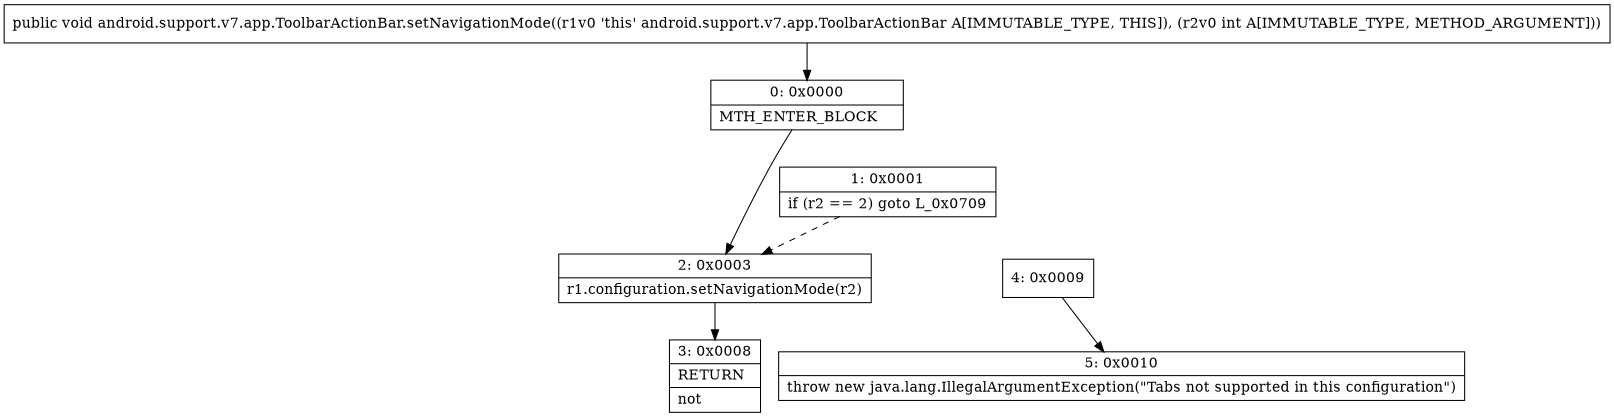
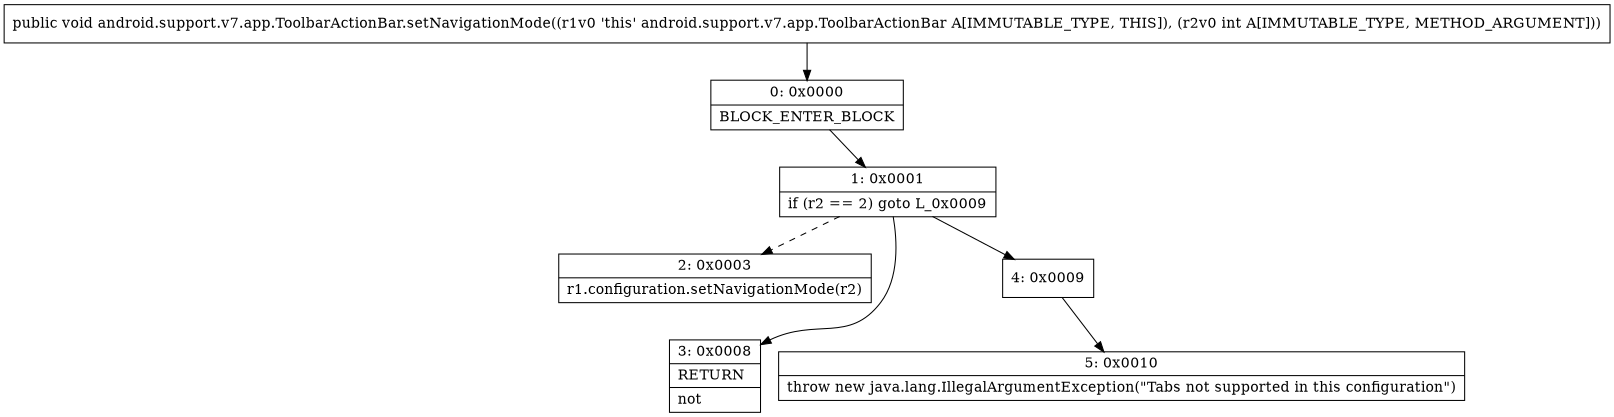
node "0: 0x0000": text "MTH_ENTER_BLOCK" -> "BLOCK_ENTER_BLOCK"
edge "0: 0x0000" -> "2: 0x0003": now "0: 0x0000" -> "1: 0x0001"
node "1: 0x0001": text "if (r2 == 2) goto L_0x0709" -> "if (r2 == 2) goto L_0x0009"
edge "1: 0x0001" -> "4: 0x0009": added
edge "2: 0x0003" -> "3: 0x0008": now "1: 0x0001" -> "3: 0x0008"
